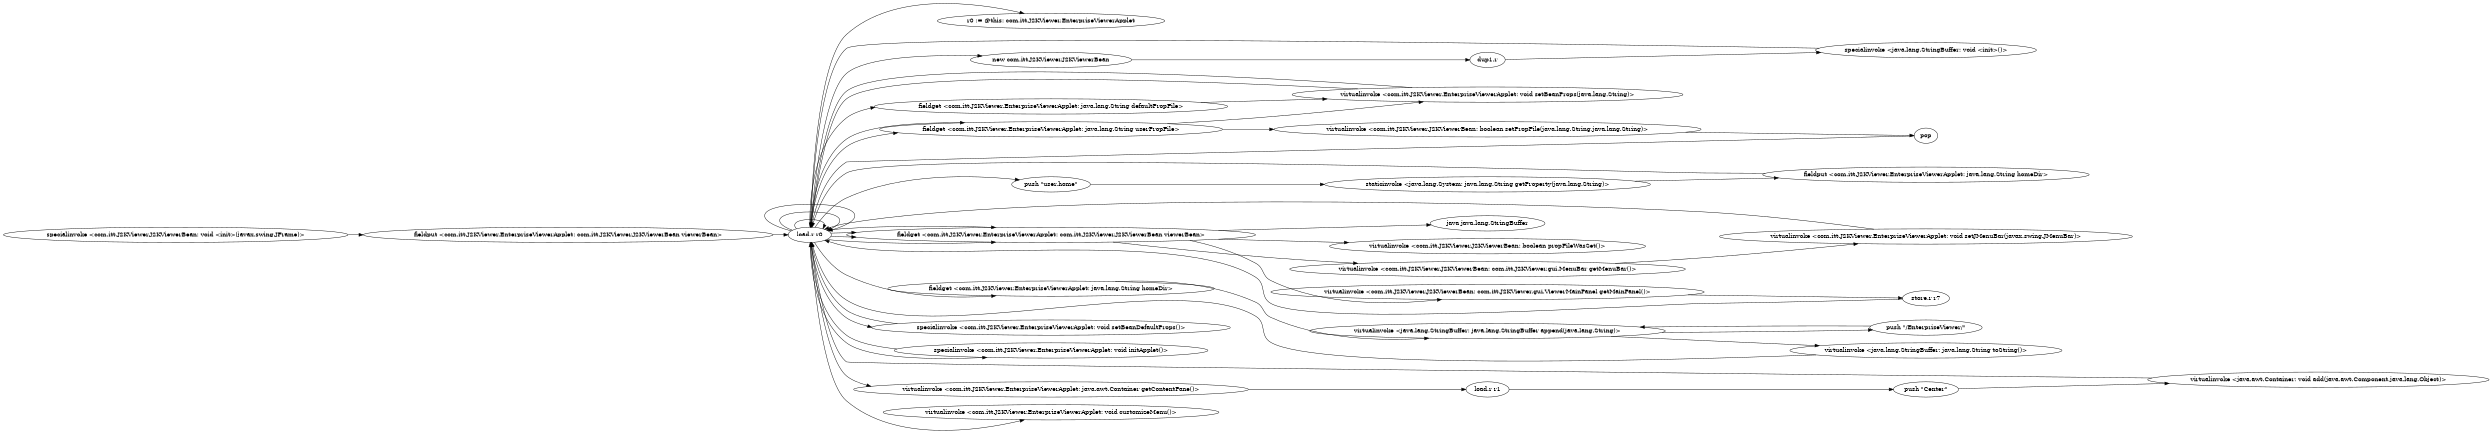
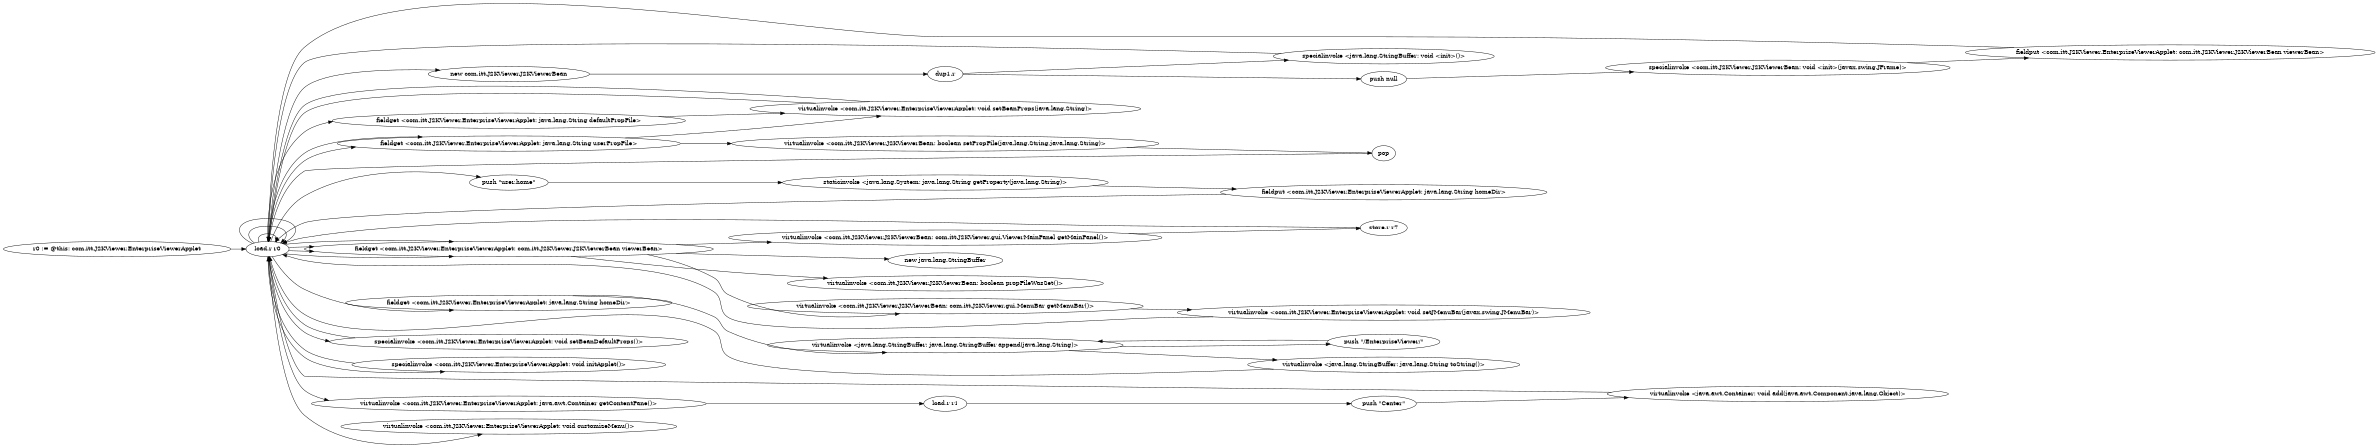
edge "load.r r0" -> "r0 := @this: com.itt.J2KViewer.EnterpriseViewerApplet": reversed
node "push null": added
node "java java.lang.StringBuffer": label "java java.lang.StringBuffer" -> "new java.lang.StringBuffer"
